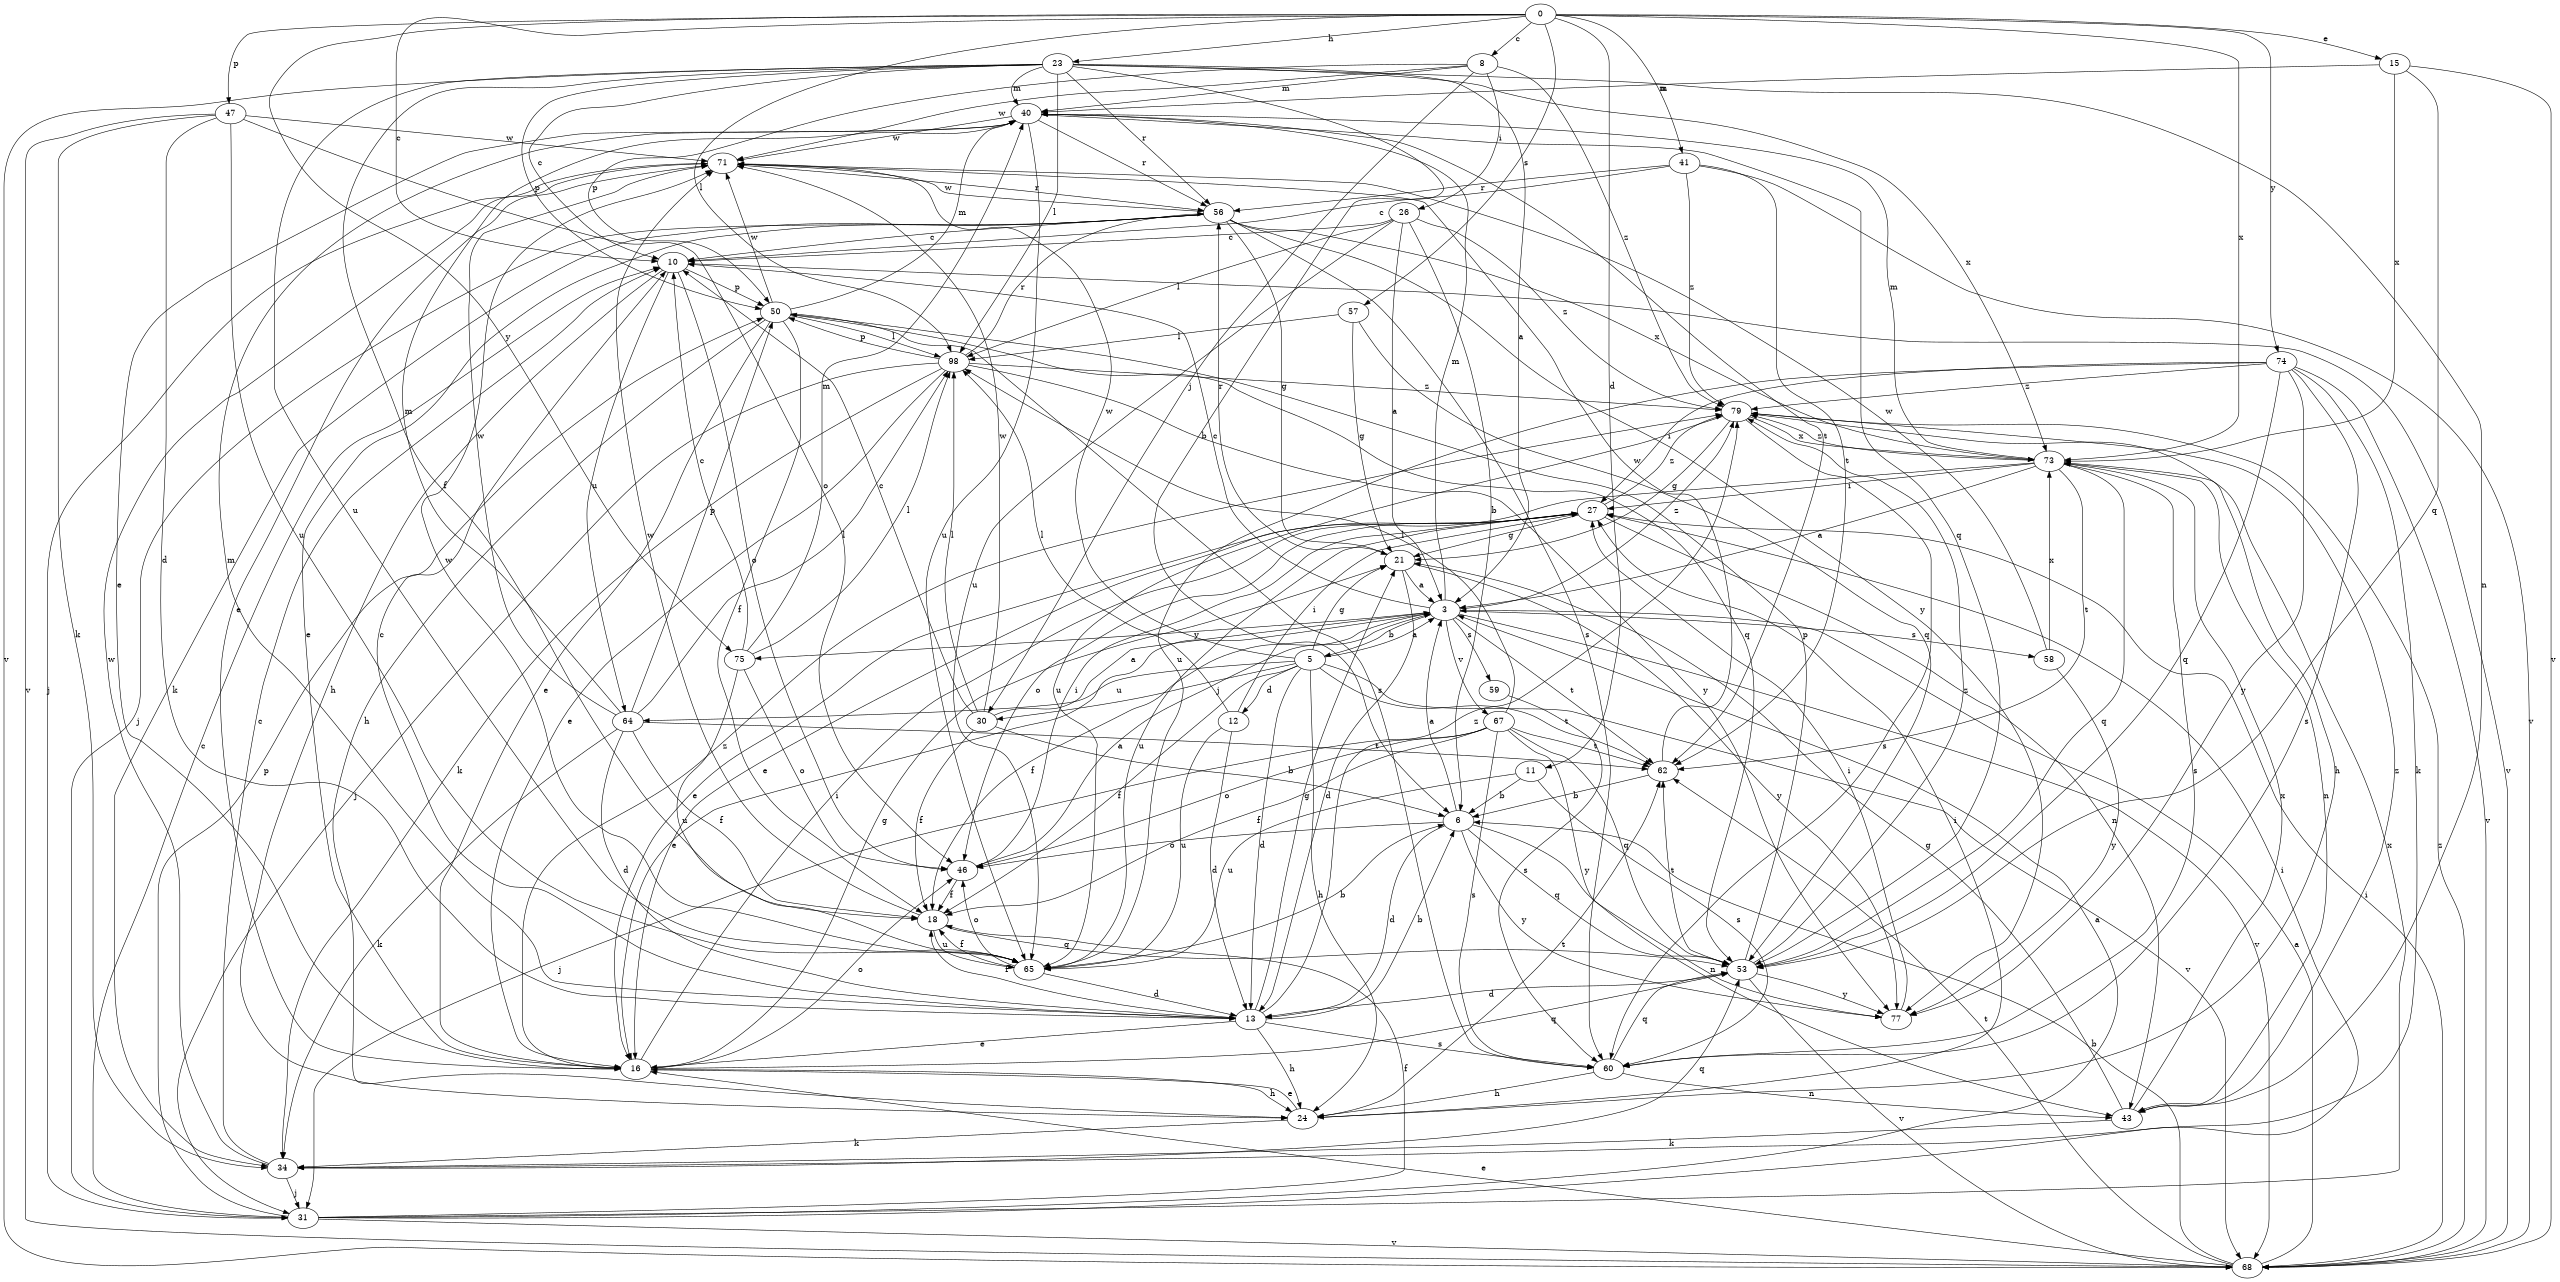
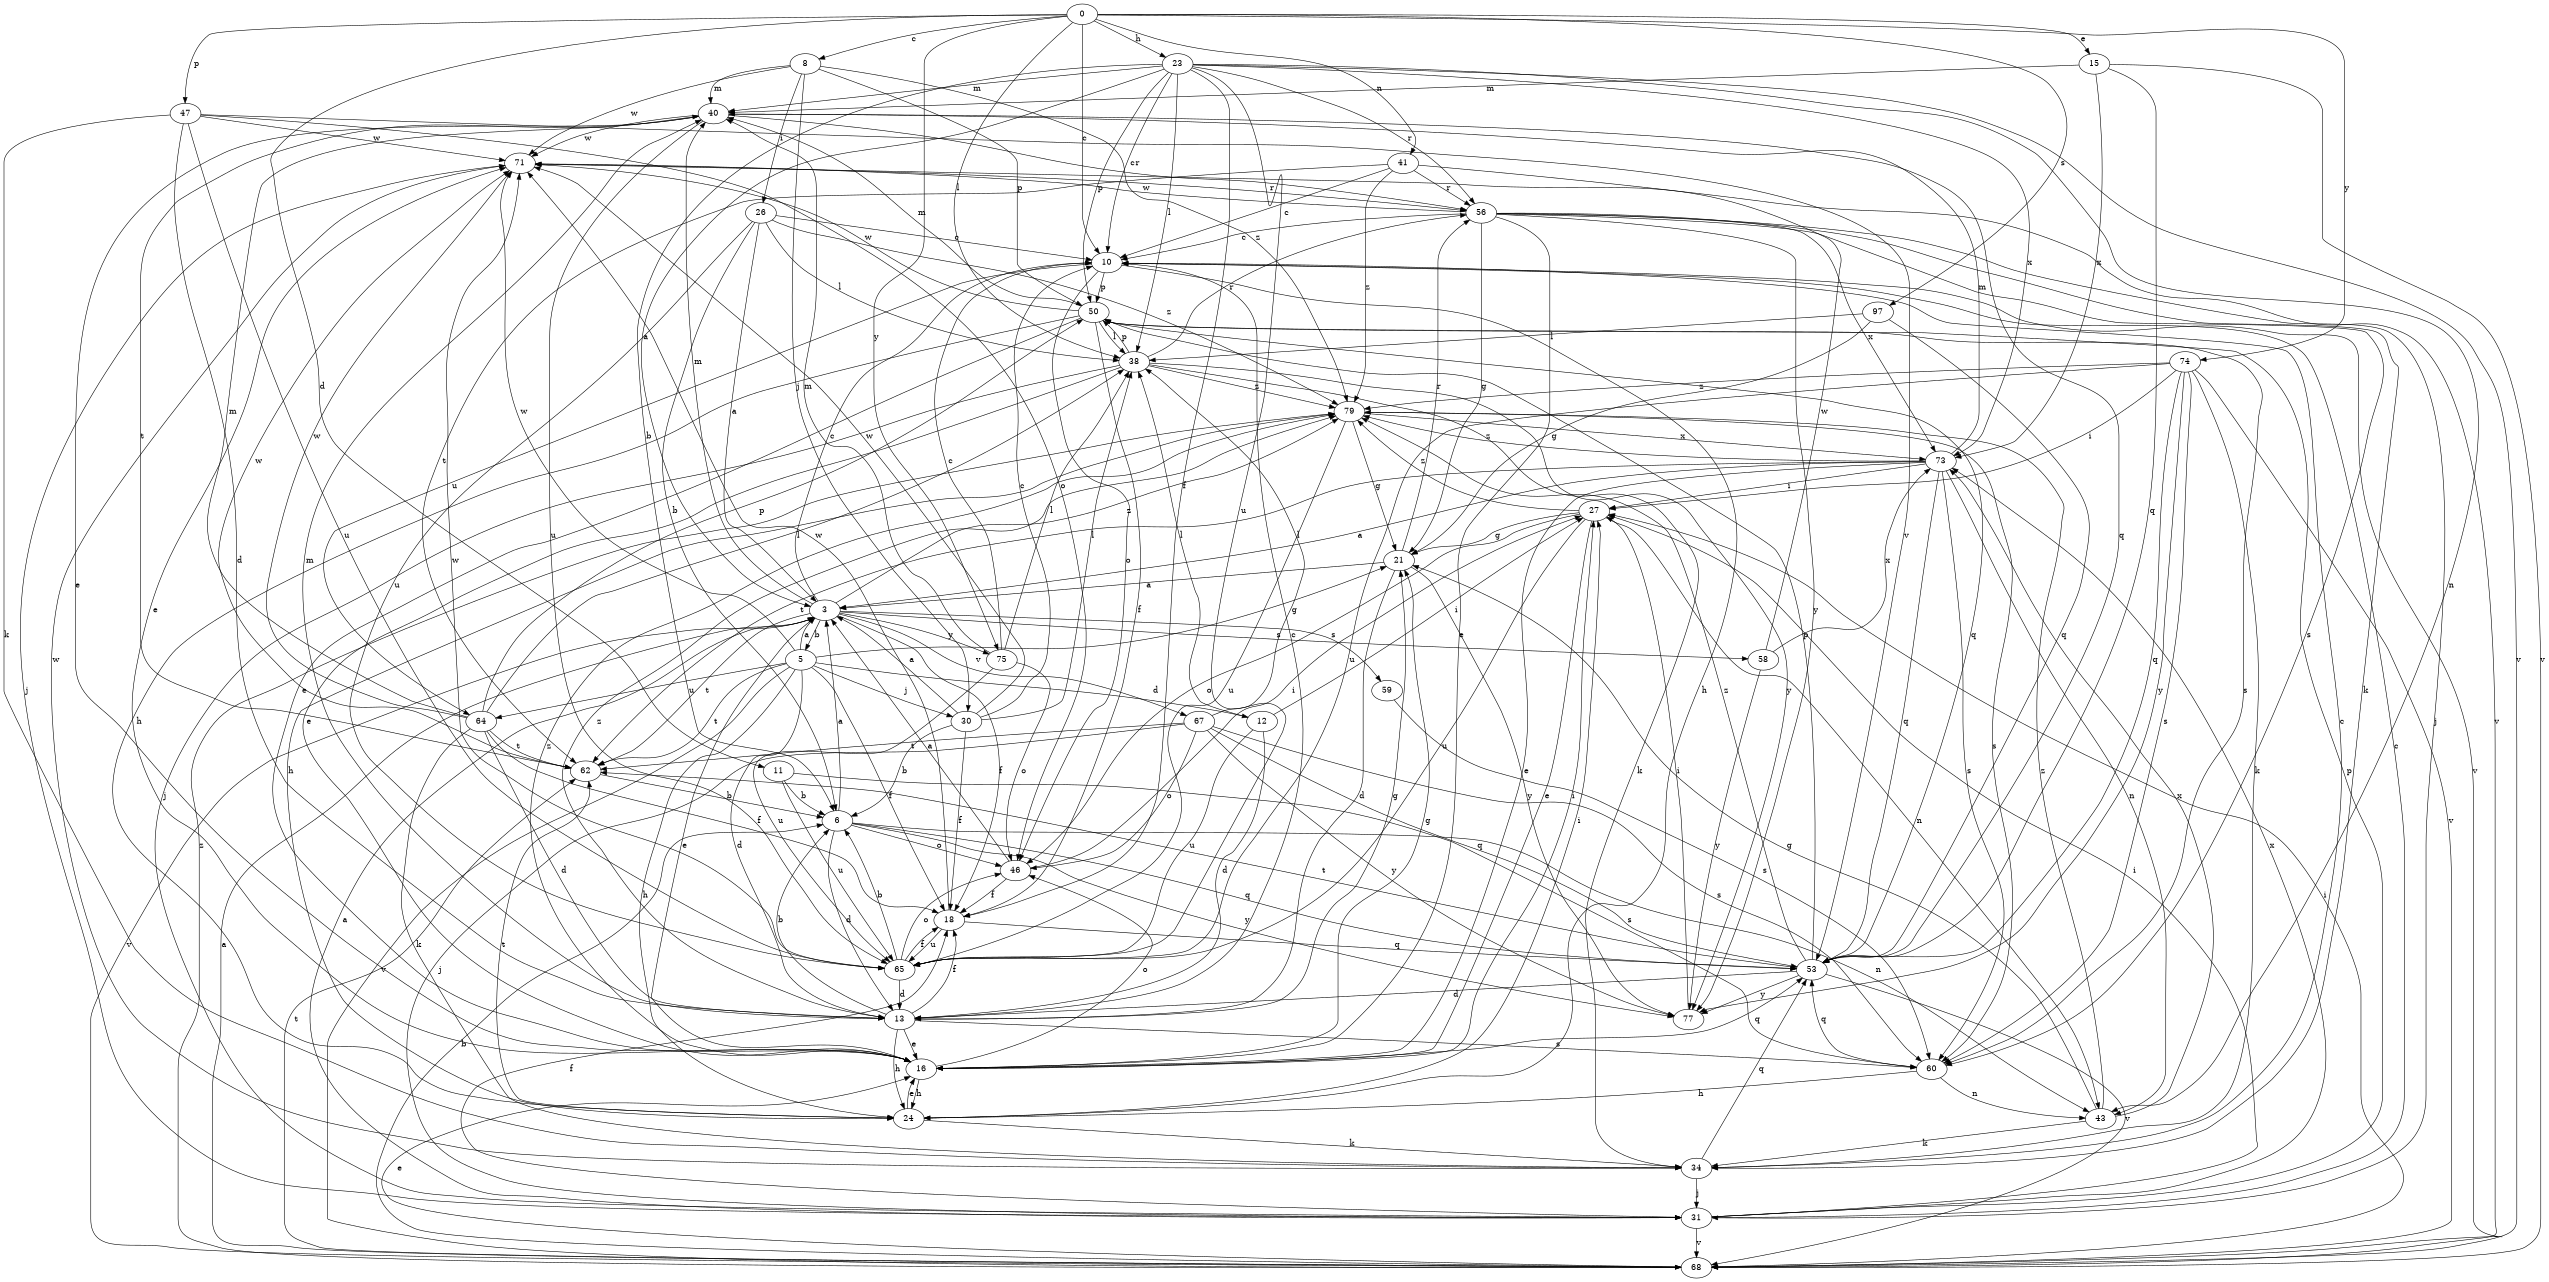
edge "0" -> "73": removed, label "x"
node "57": label "57" -> "97"
node "98": label "98" -> "38"
edge "67" -> "18": removed, label "f"
edge "47" -> "68": now "47" -> "53"
